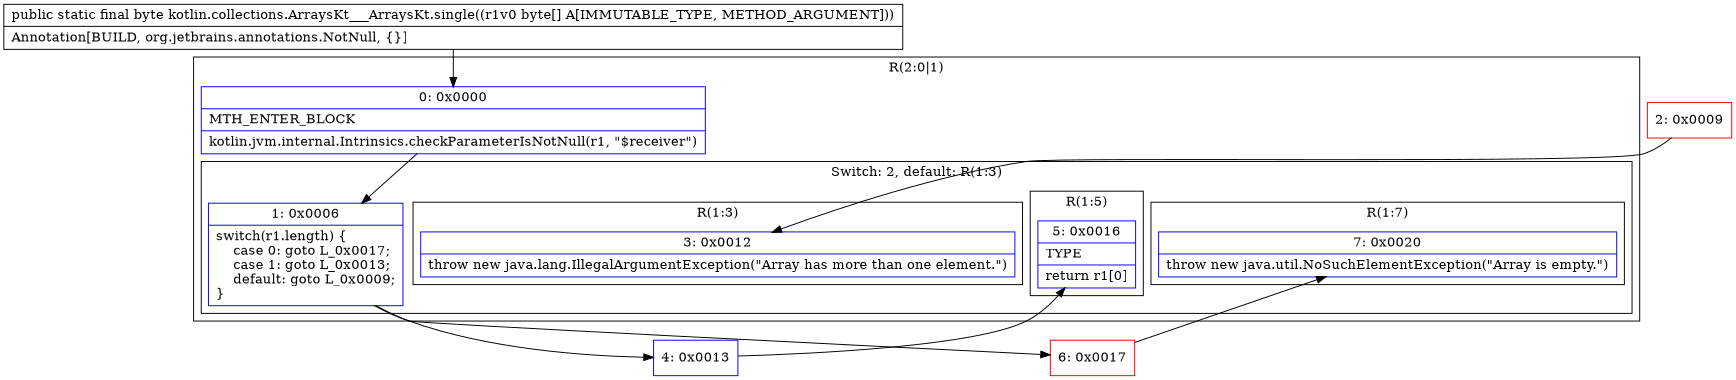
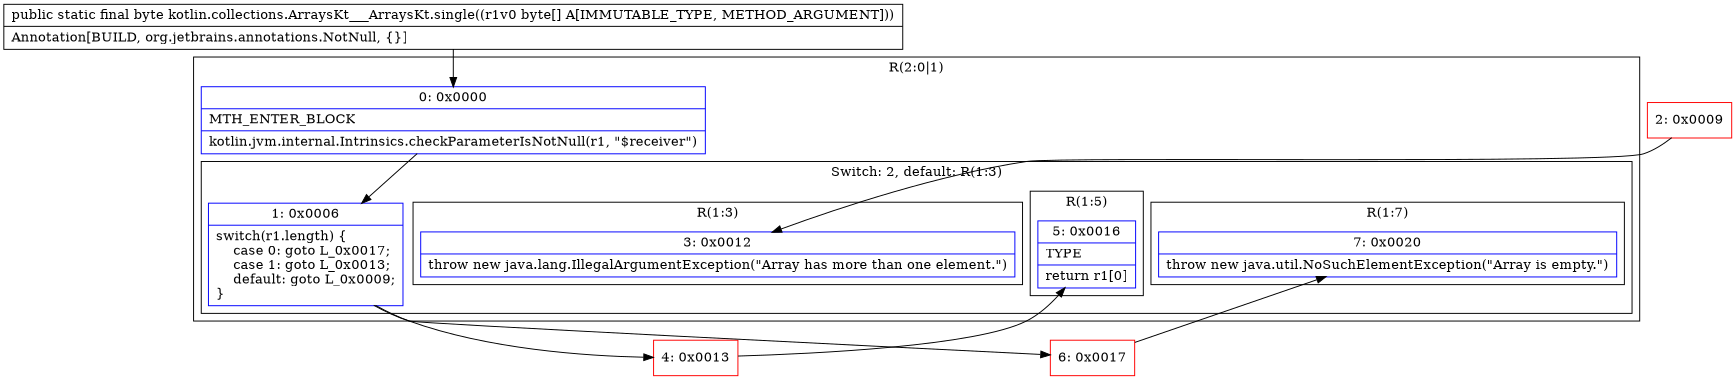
node "4: 0x0013": color blue -> red
